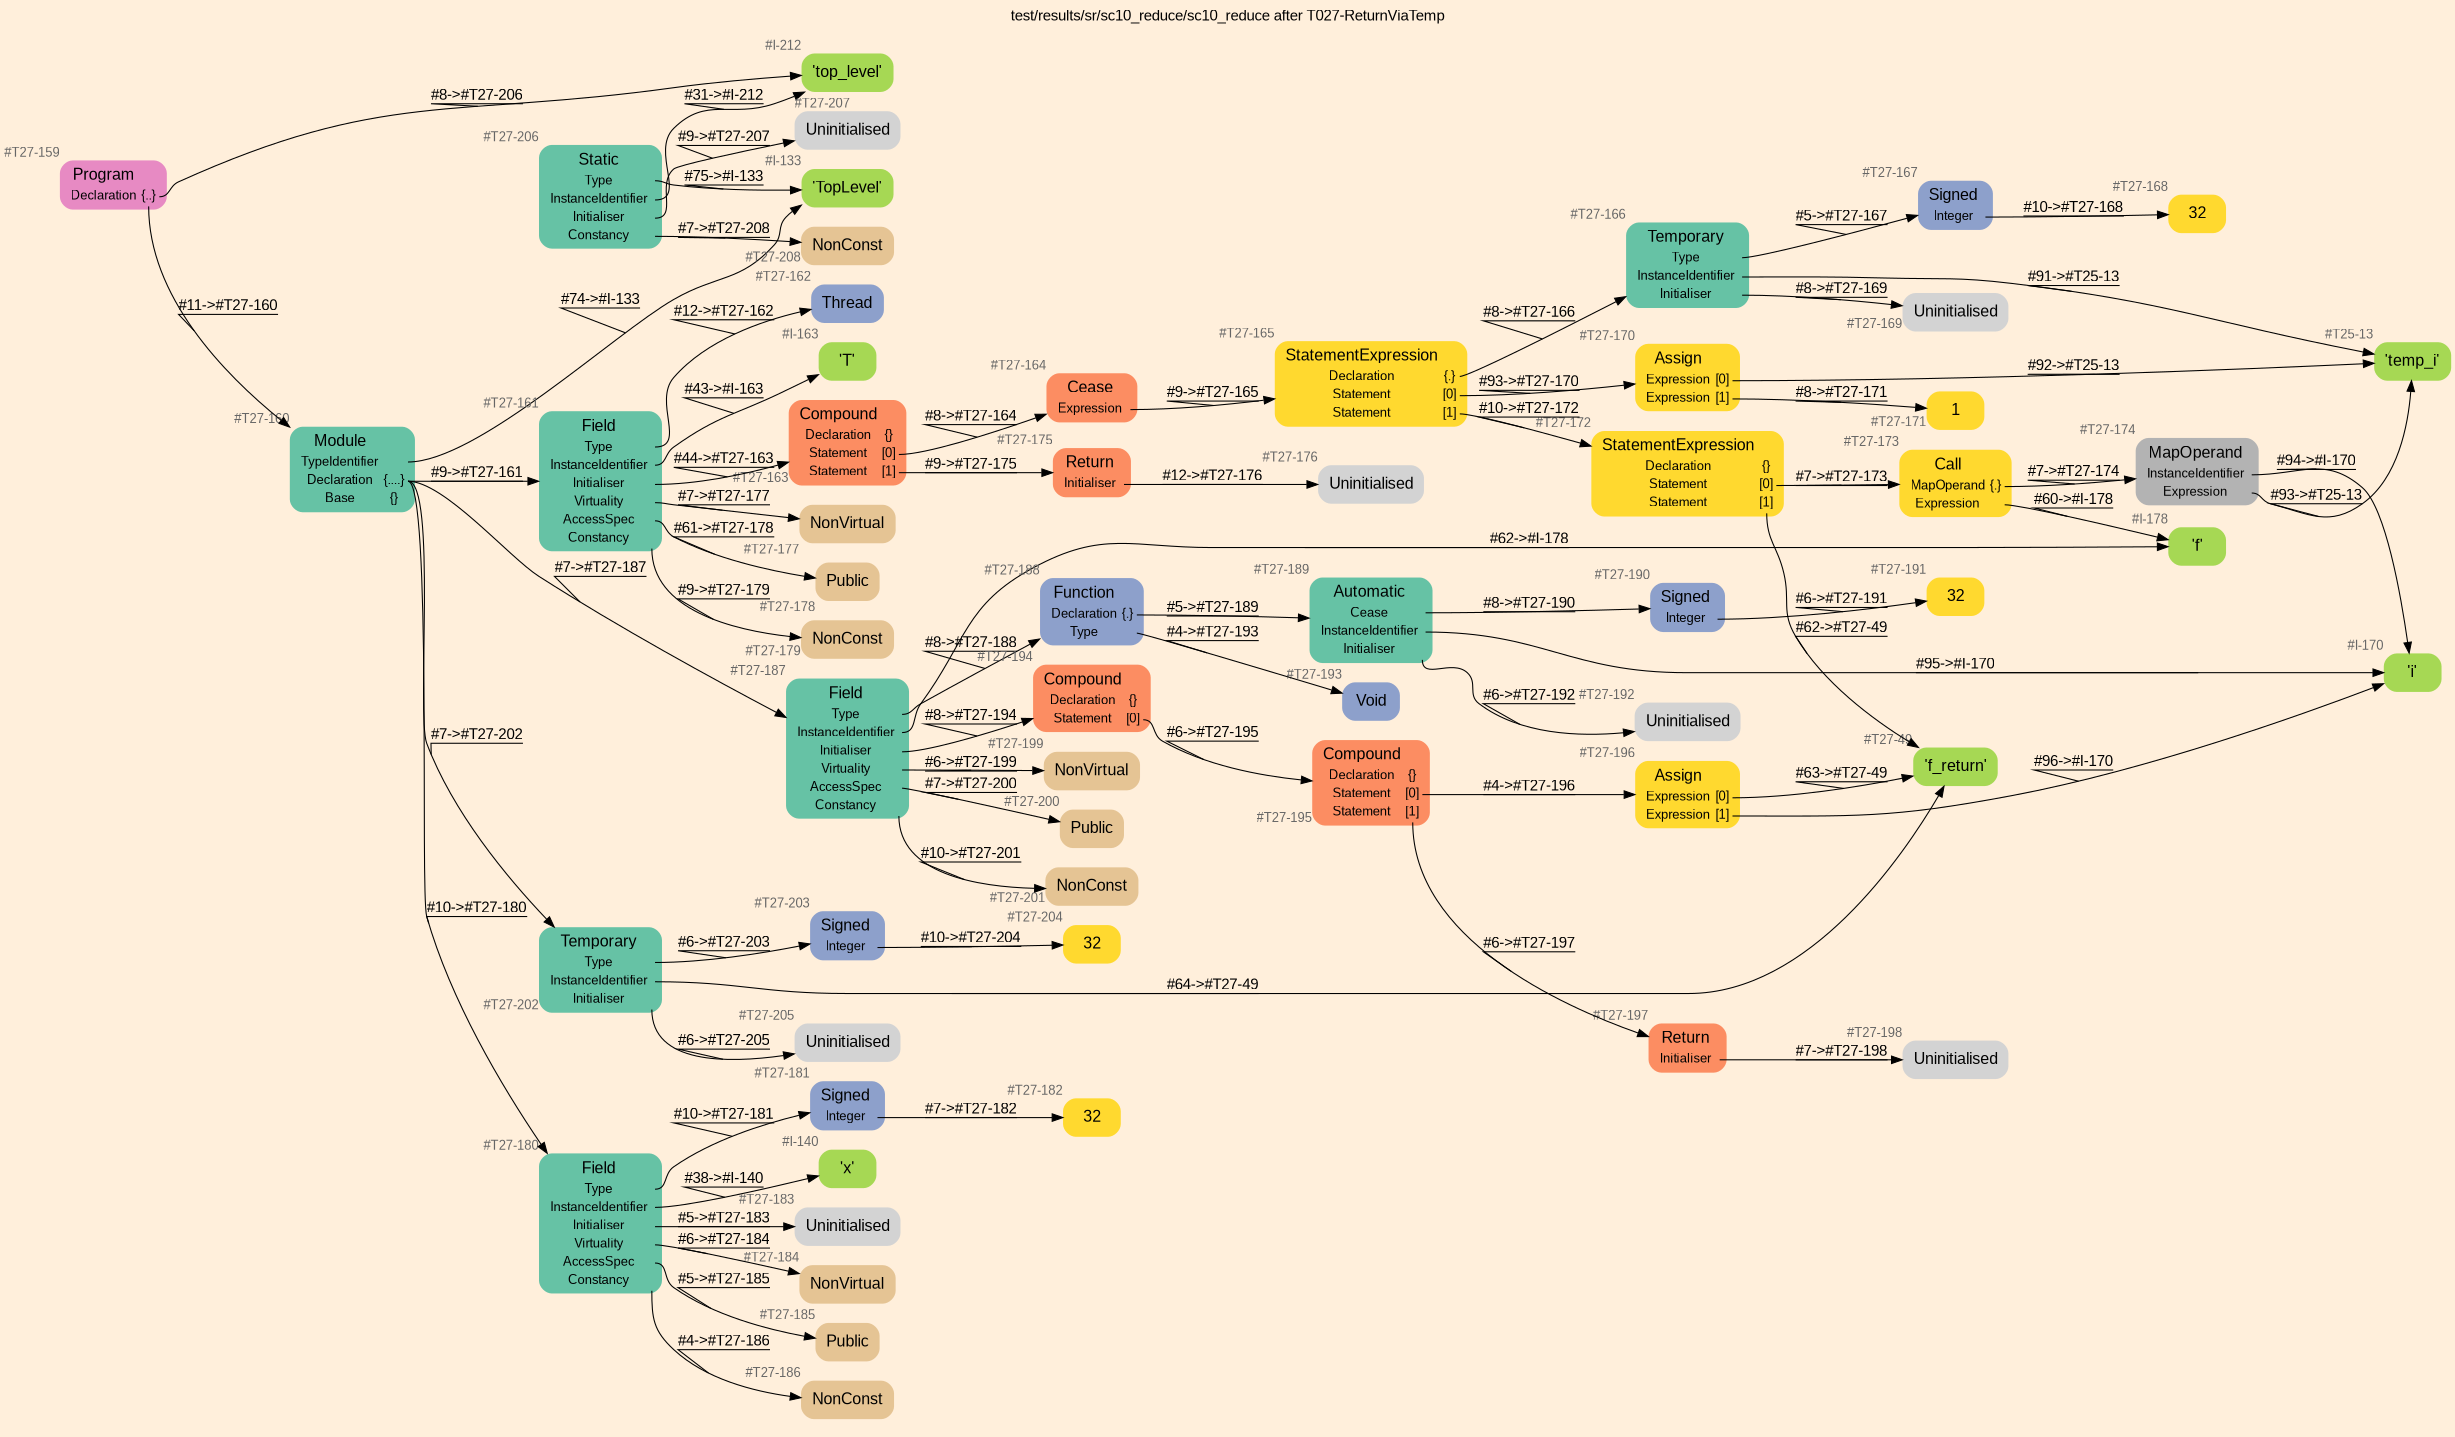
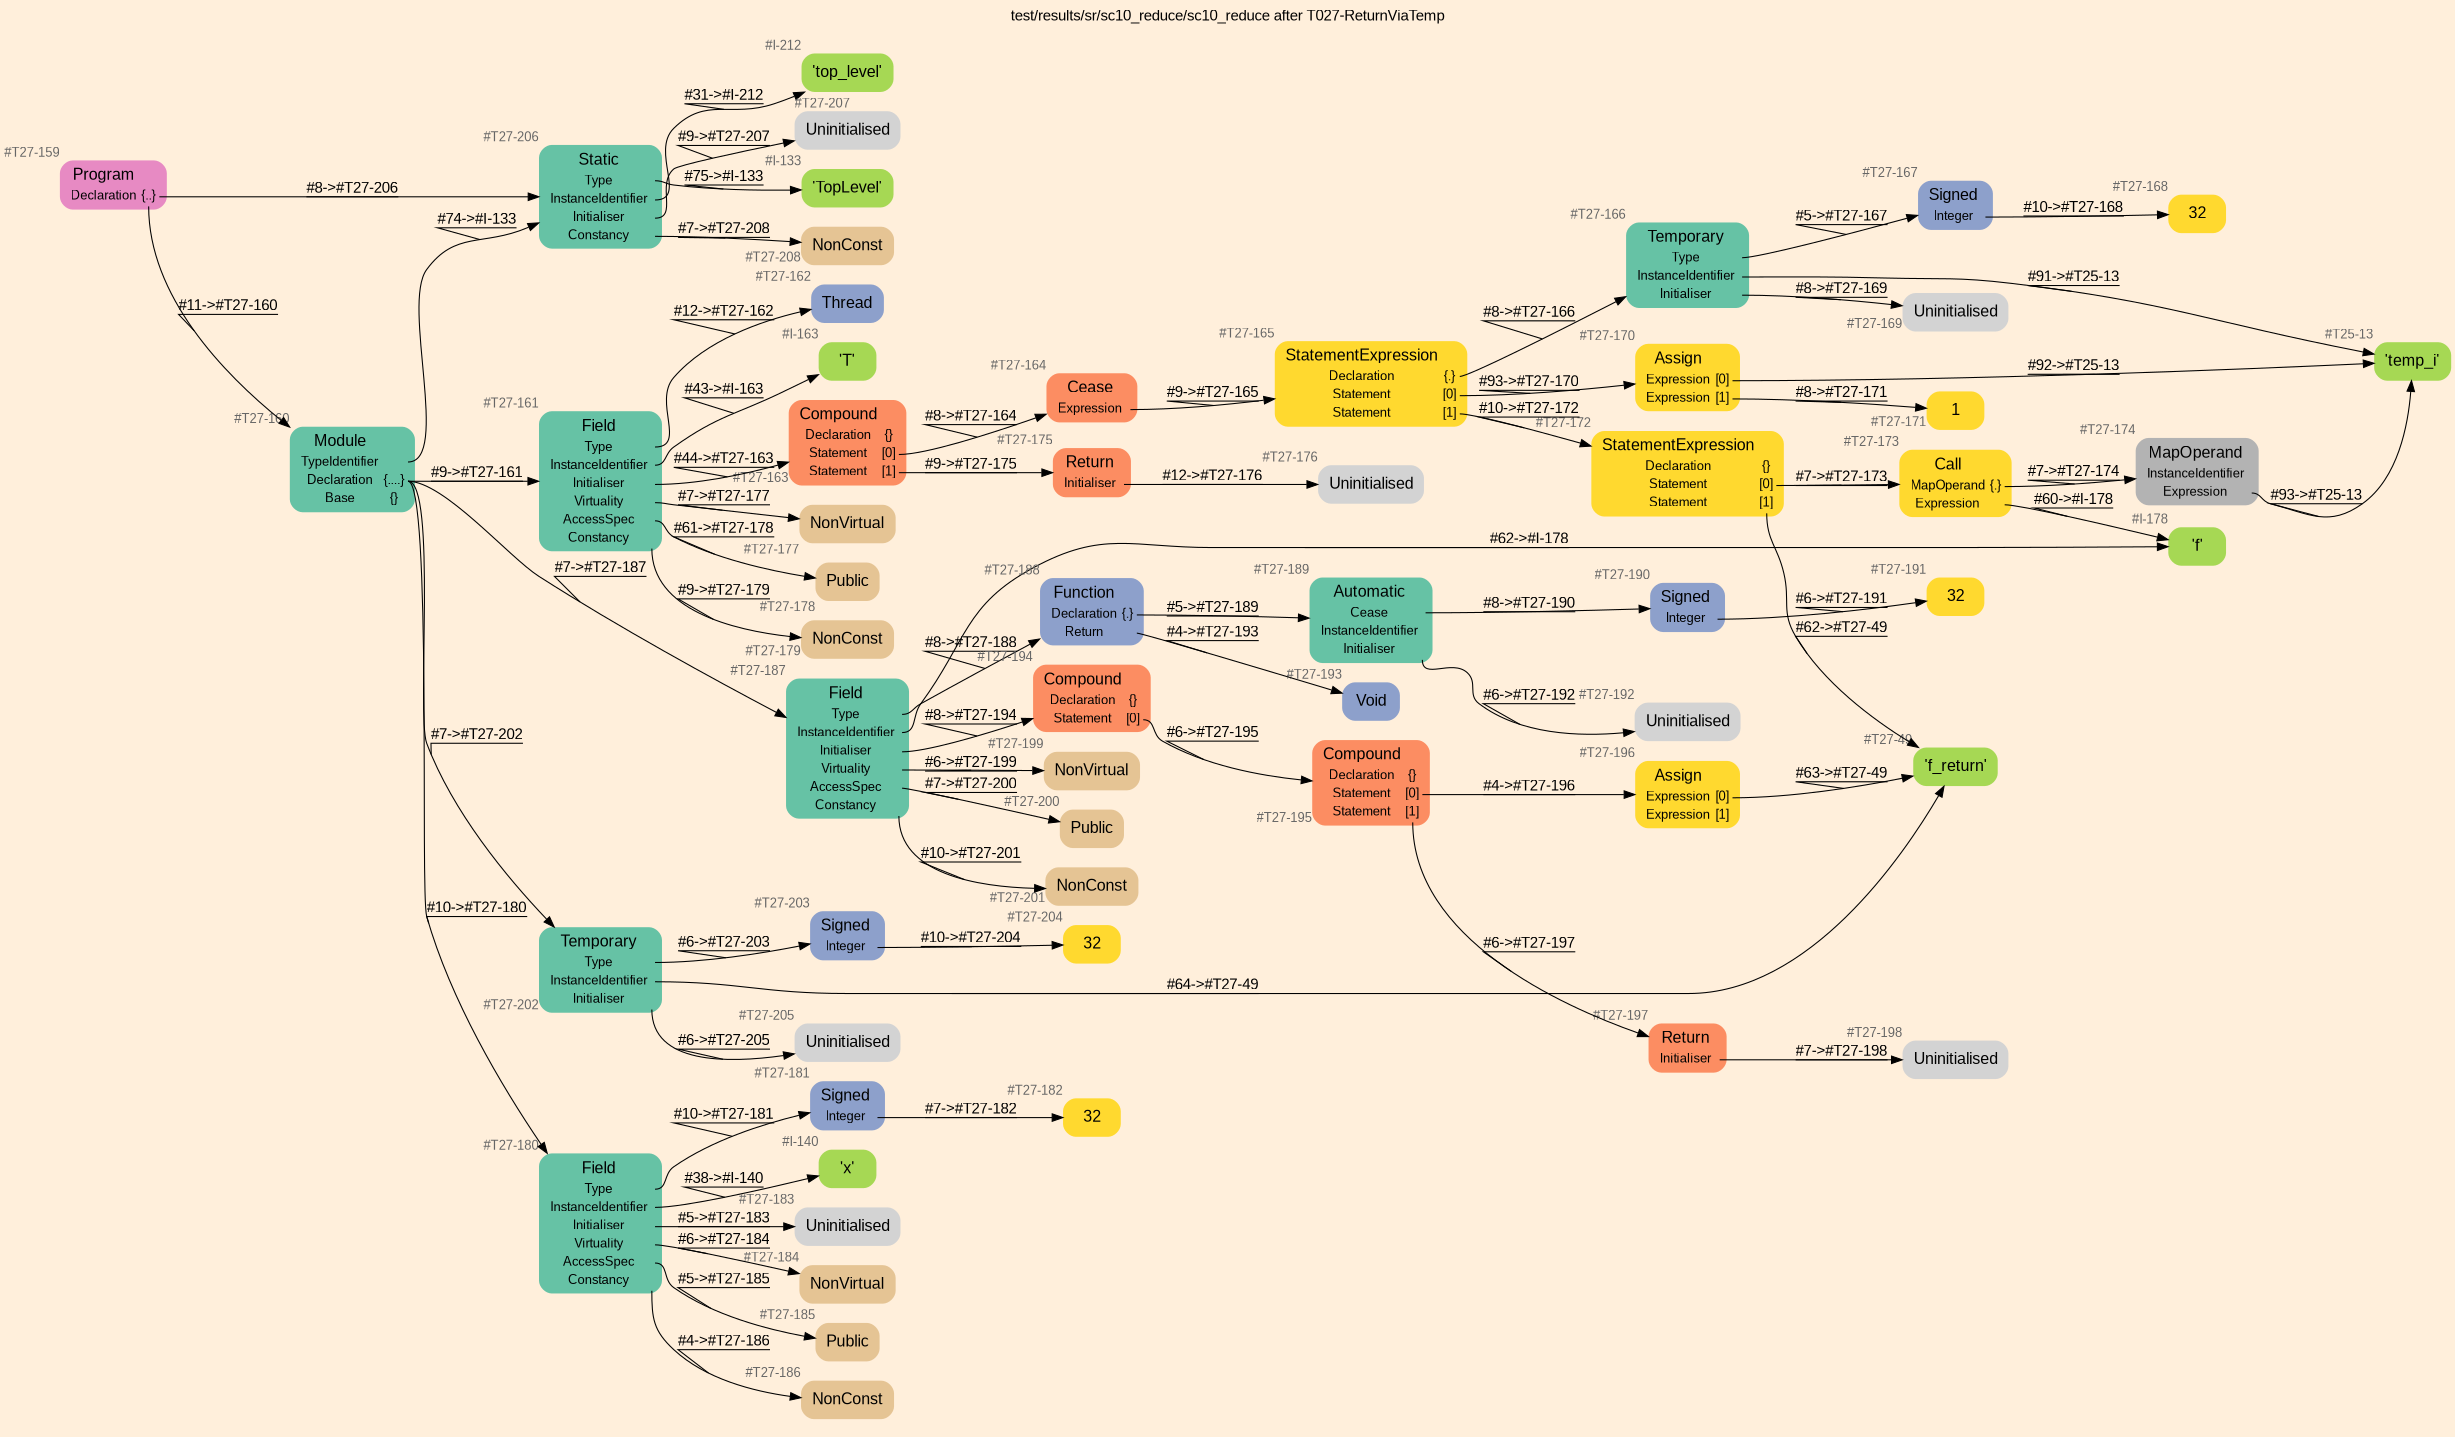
edge "Program" -> "'top_level'": now "Program" -> "Static"
edge "Module" -> "'TopLevel'": now "Module" -> "Static"
node "Function": text "Type" -> "Return"
node "'i'": removed
